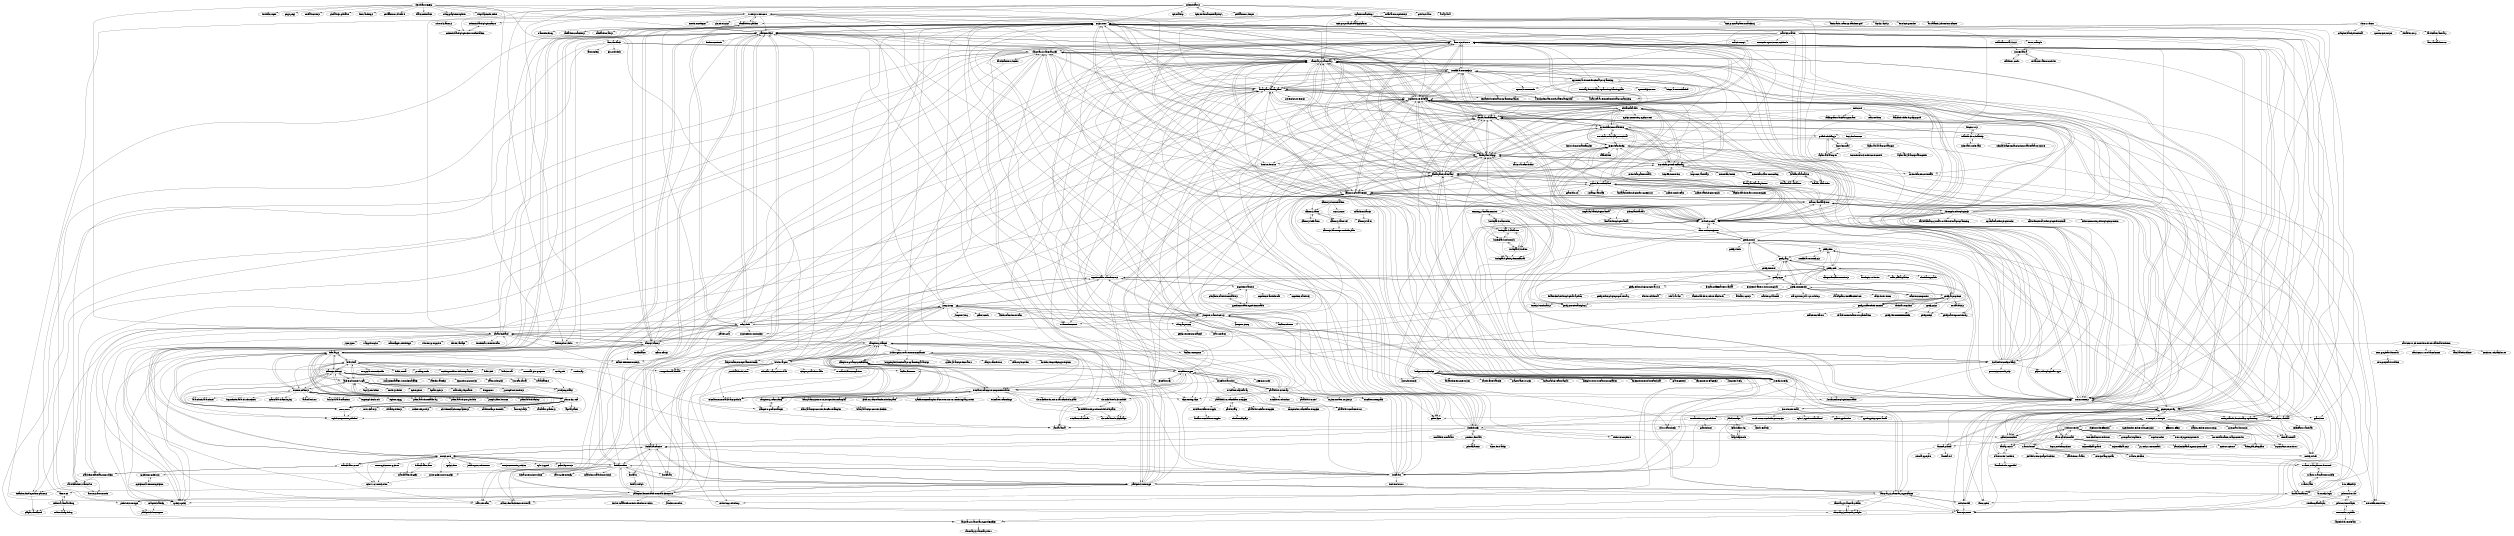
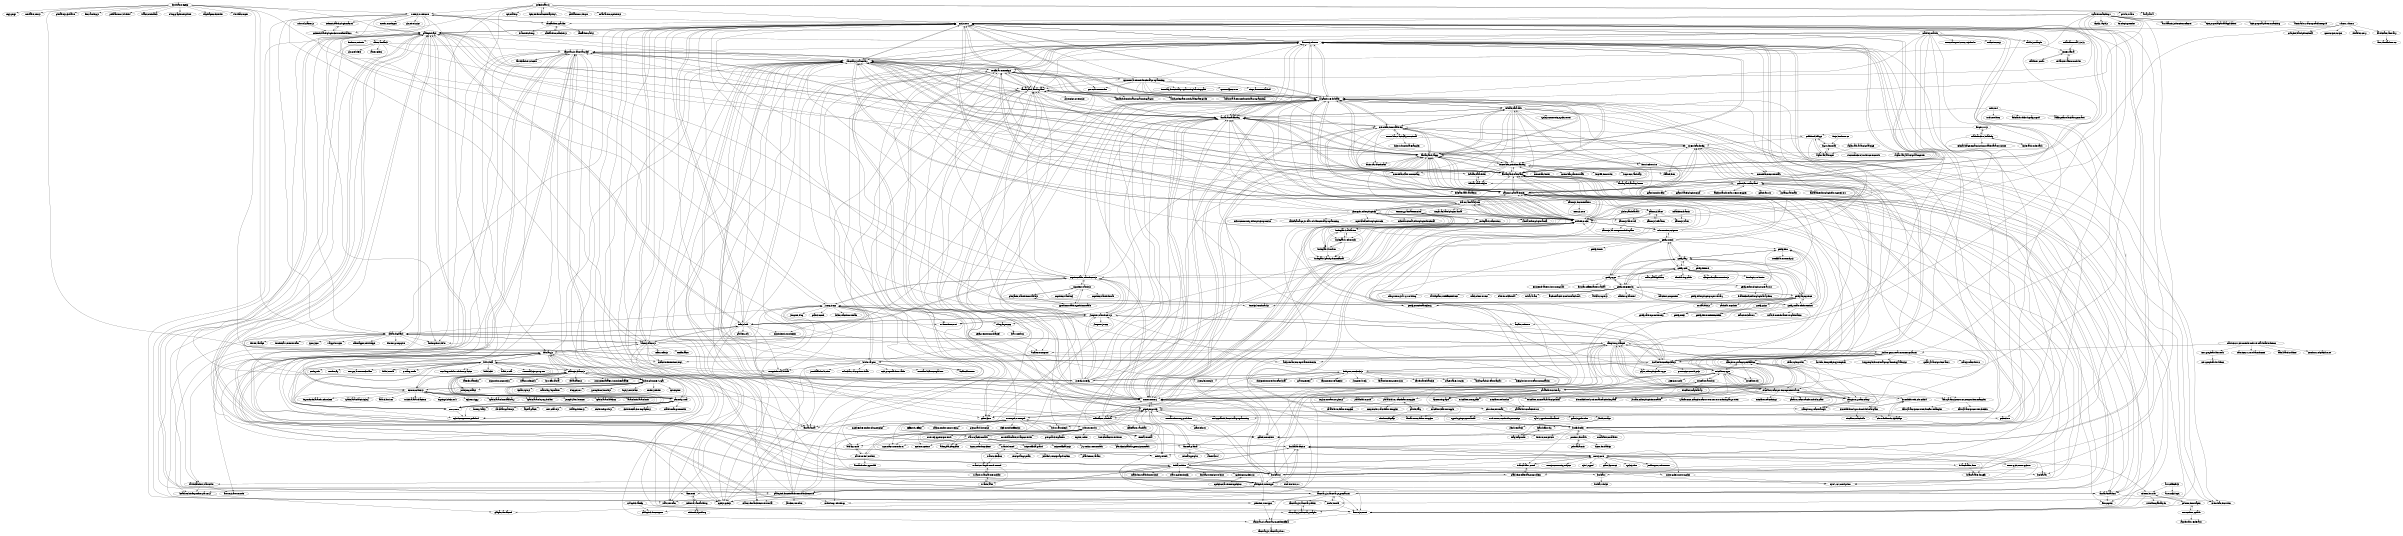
node "howto/example": label "howto/example" -> "marblejs/example"
edge "DrBoolean/pointfree-fantasy" -> "DrBoolean/freeky": now "DrBoolean/pointfree-fantasy" -> "safareli/free"
node "slorber/scalable-frontend-with-elm-or-redux": removed
